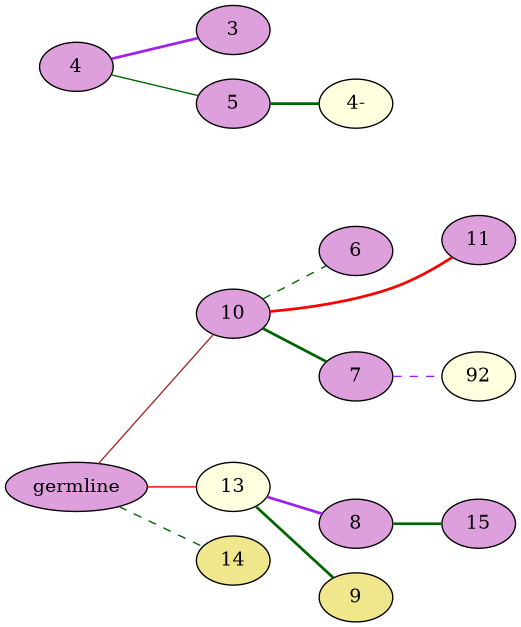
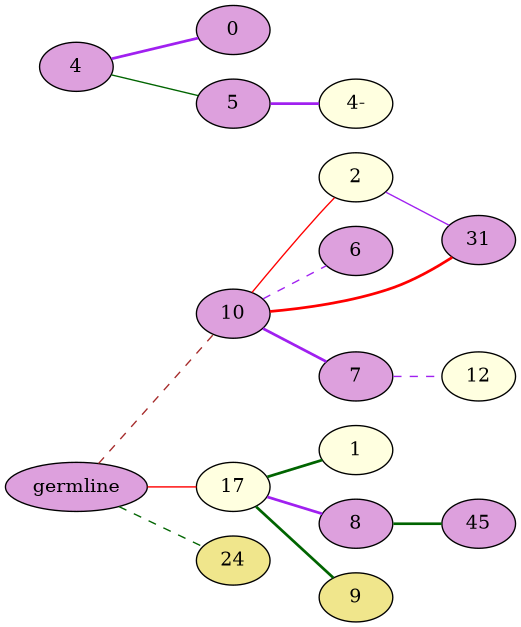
node "3": label "3" -> "0"
edge "5" -- "4-": color darkgreen -> purple
node "2": added
node "11": label "11" -> "31"
edge "6" -- "10": color darkgreen -> purple
edge "10" -- "7": color darkgreen -> purple
node "92": label "92" -> "12"
edge "10" -- "germline": style solid -> dashed
node "1": added
node "13": label "13" -> "17"
node "15": label "15" -> "45"
node "14": label "14" -> "24"
